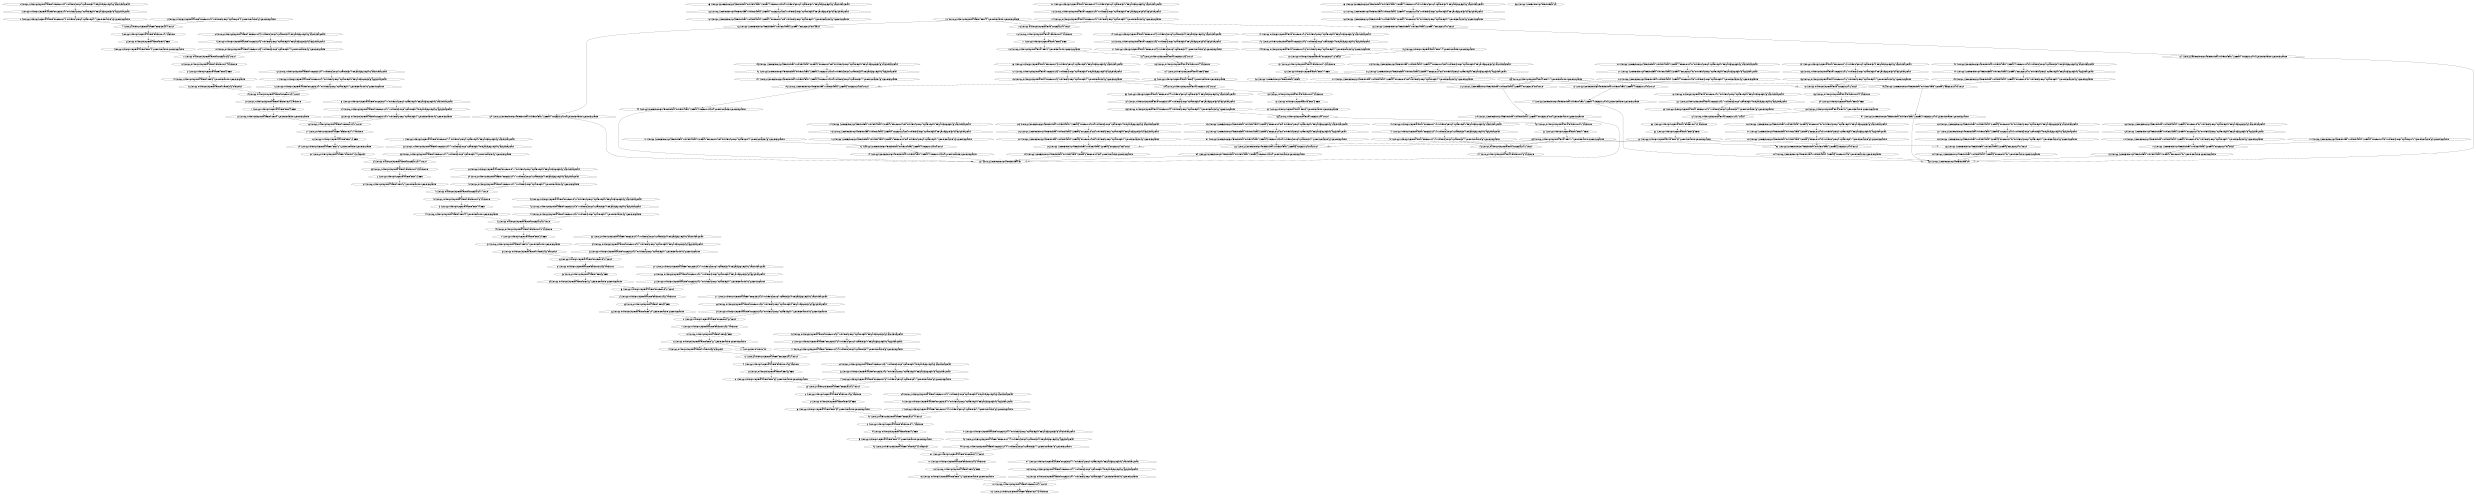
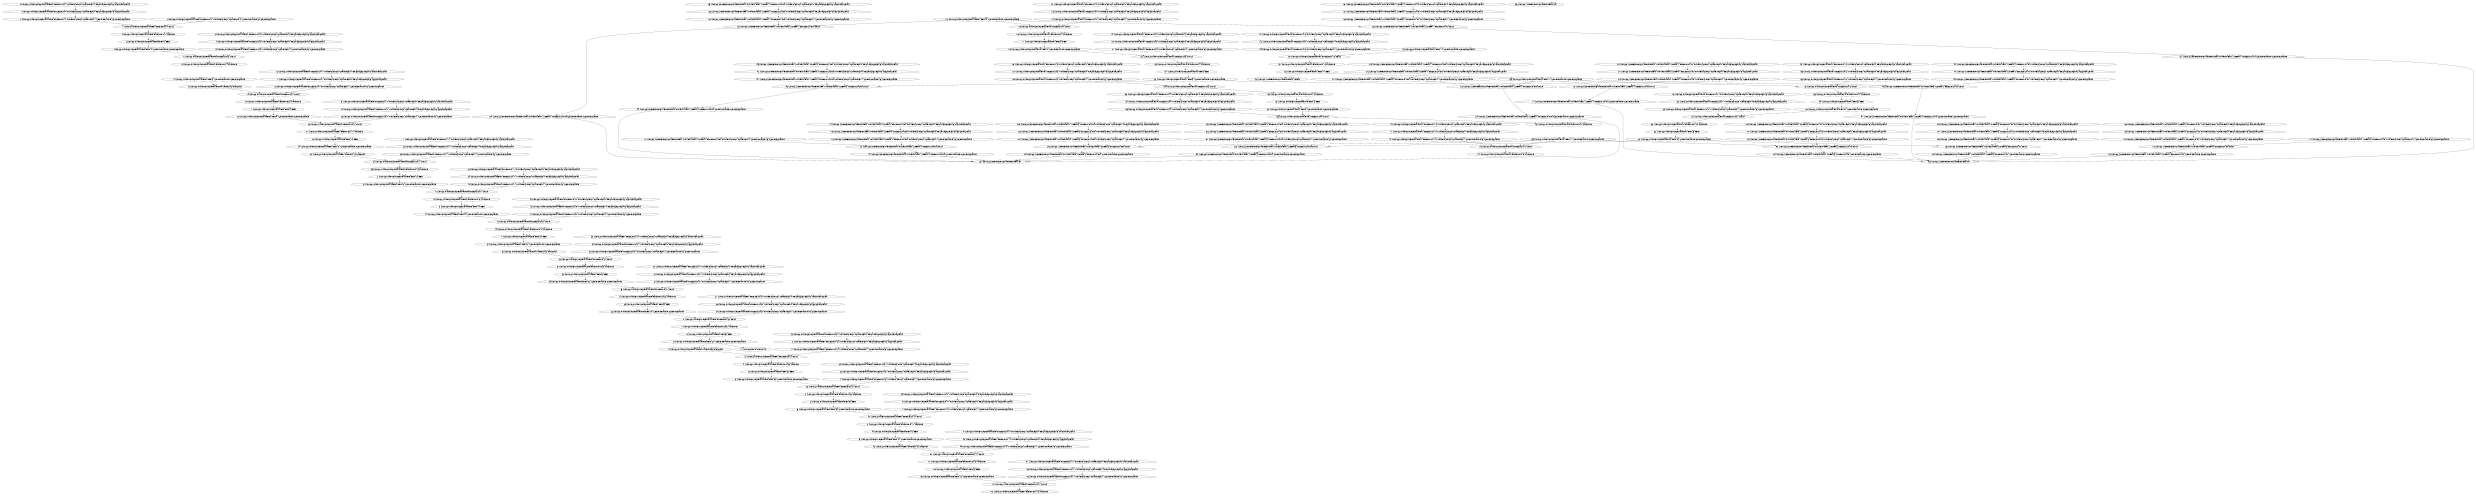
node "13 SSD_VGG/MultiOutputSequential[basenet]/ReLU[5]/RELU": removed
node "138 SSD_VGG/MultiOutputSequential[extras]/ReLU[11]/RELU": removed
